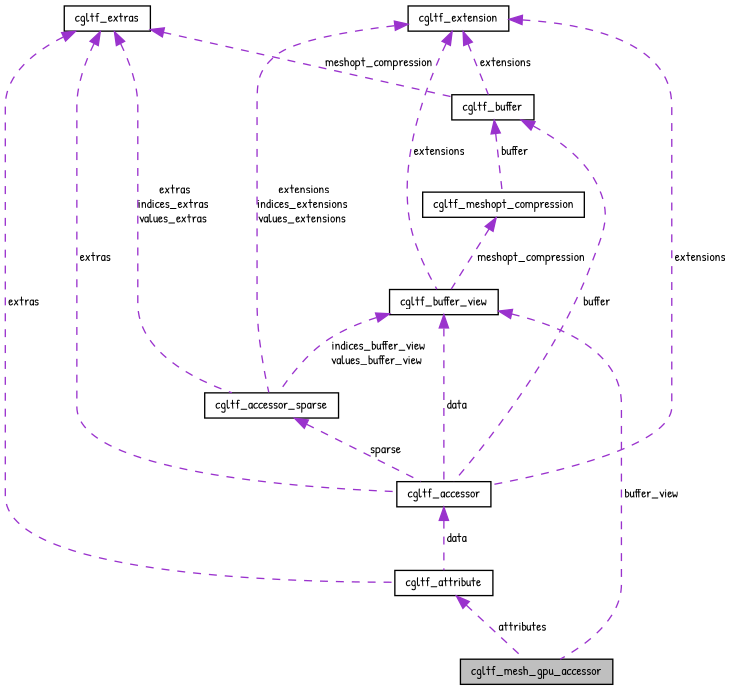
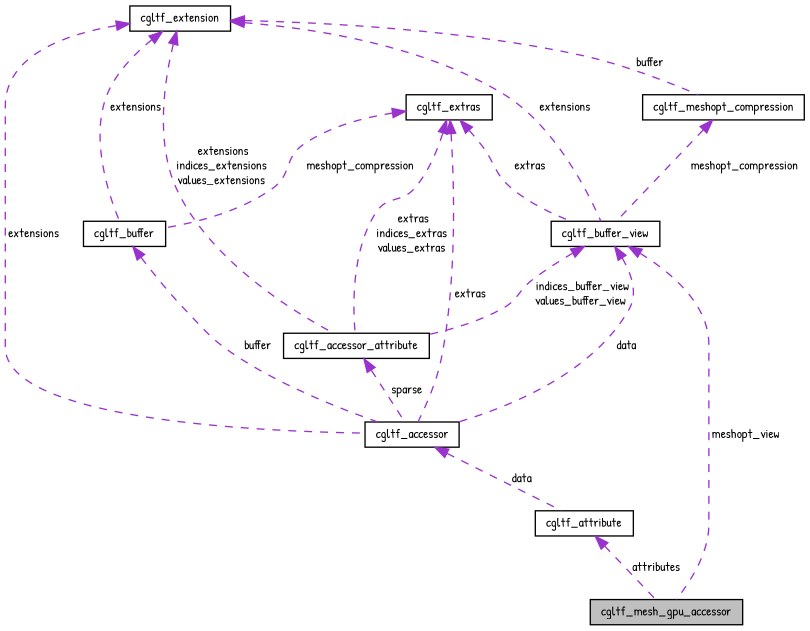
edge "cgltf_meshopt_compression" -> "cgltf_buffer": now "cgltf_meshopt_compression" -> "cgltf_extension"
node "cgltf_accessor_sparse": label "cgltf_accessor_sparse" -> "cgltf_accessor_attribute"
edge "cgltf_attribute" -> "cgltf_extras": now "cgltf_buffer_view" -> "cgltf_extras"
edge "cgltf_mesh_gpu_accessor" -> "cgltf_buffer_view": label " buffer_view" -> " meshopt_view"
